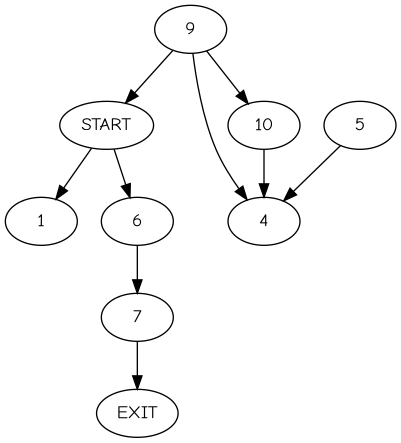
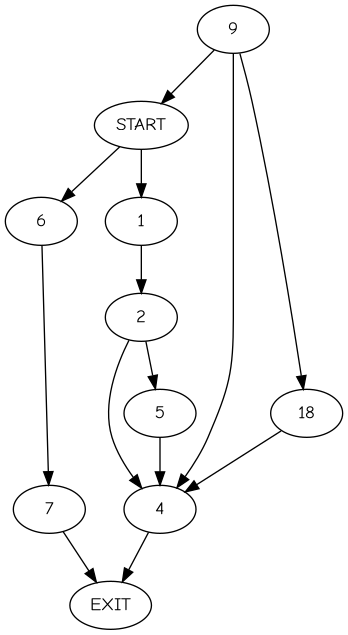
node "10": label "10" -> "18"
node "2": added
edge "4" -> "EXIT": added
